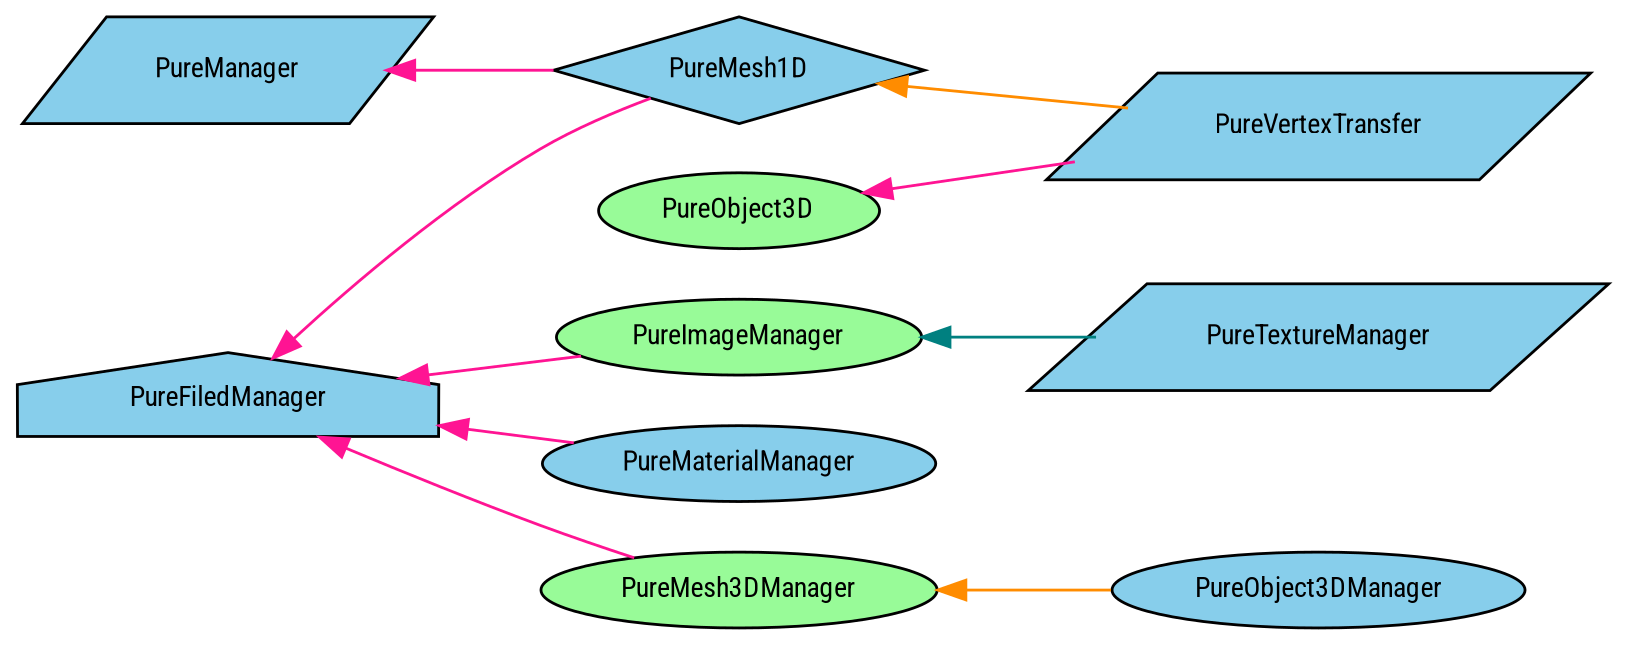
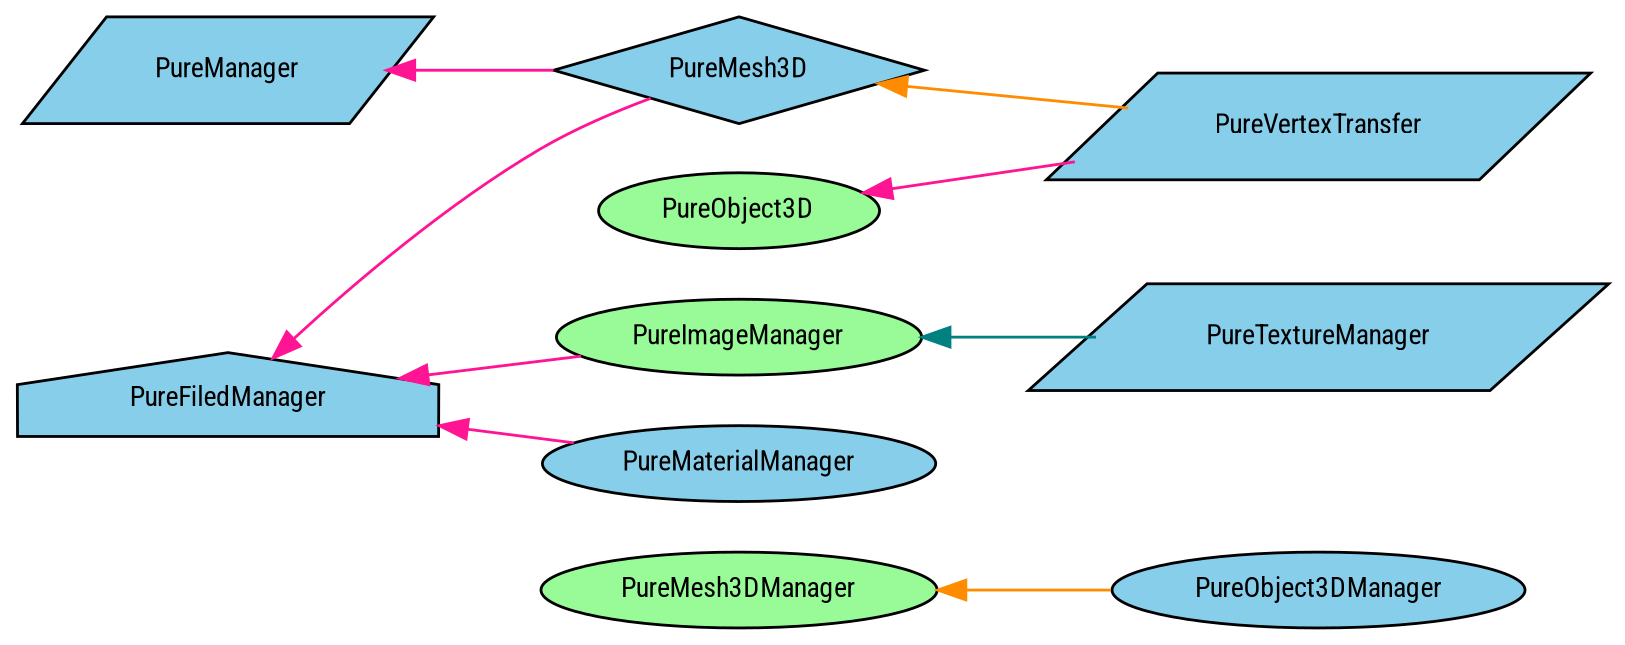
node "PureMesh1D": label "PureMesh1D" -> "PureMesh3D"
edge "PureMesh3DManager" -> "PureFiledManager": removed
